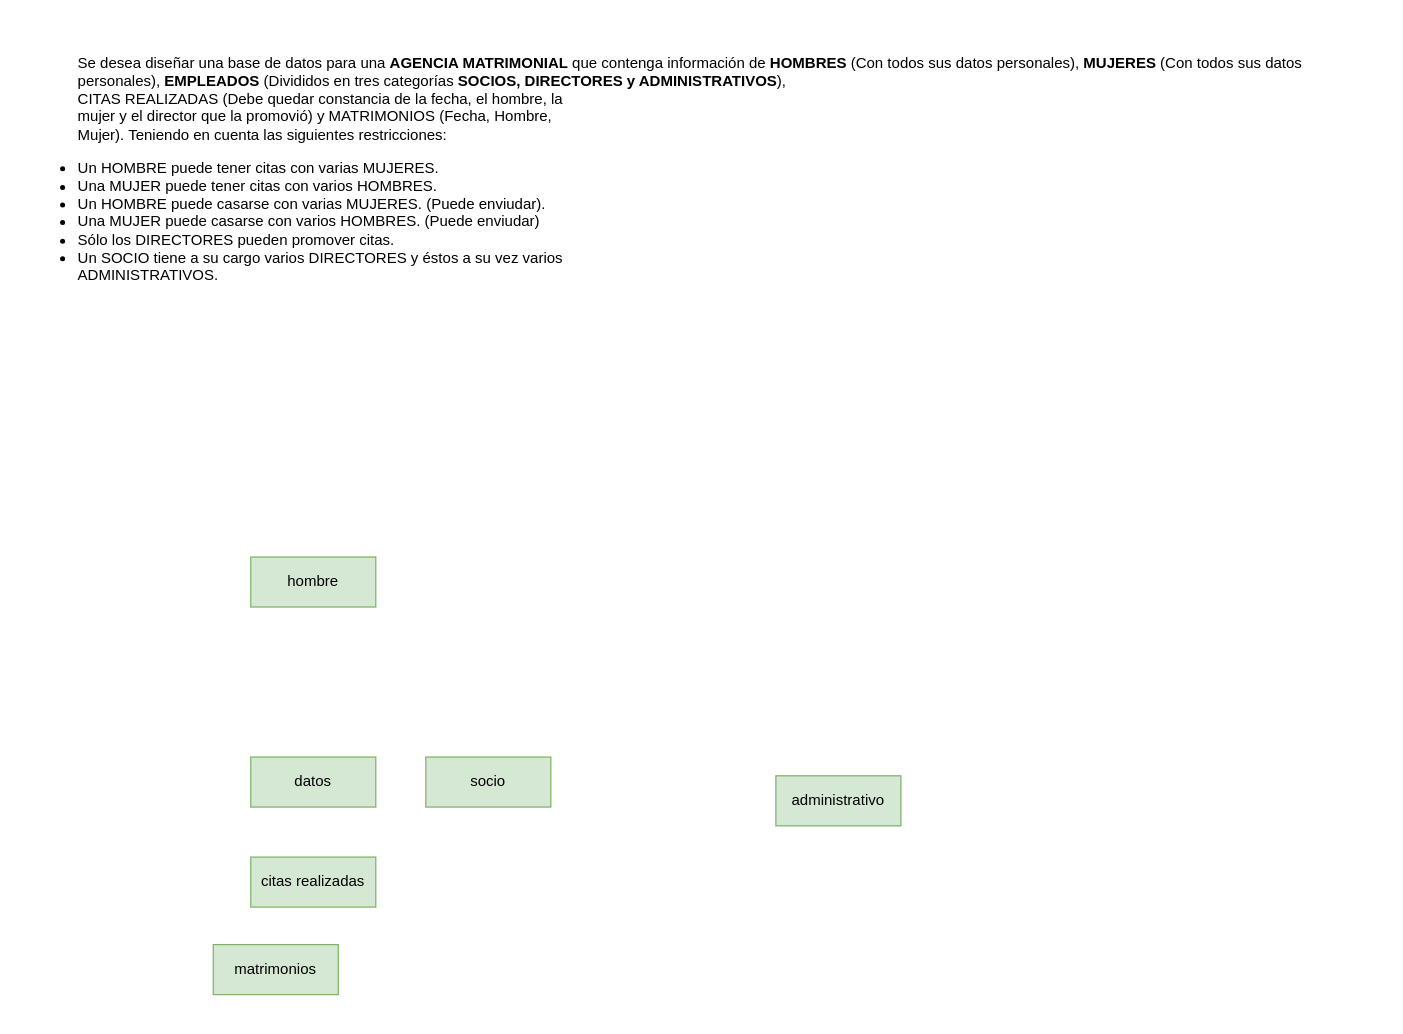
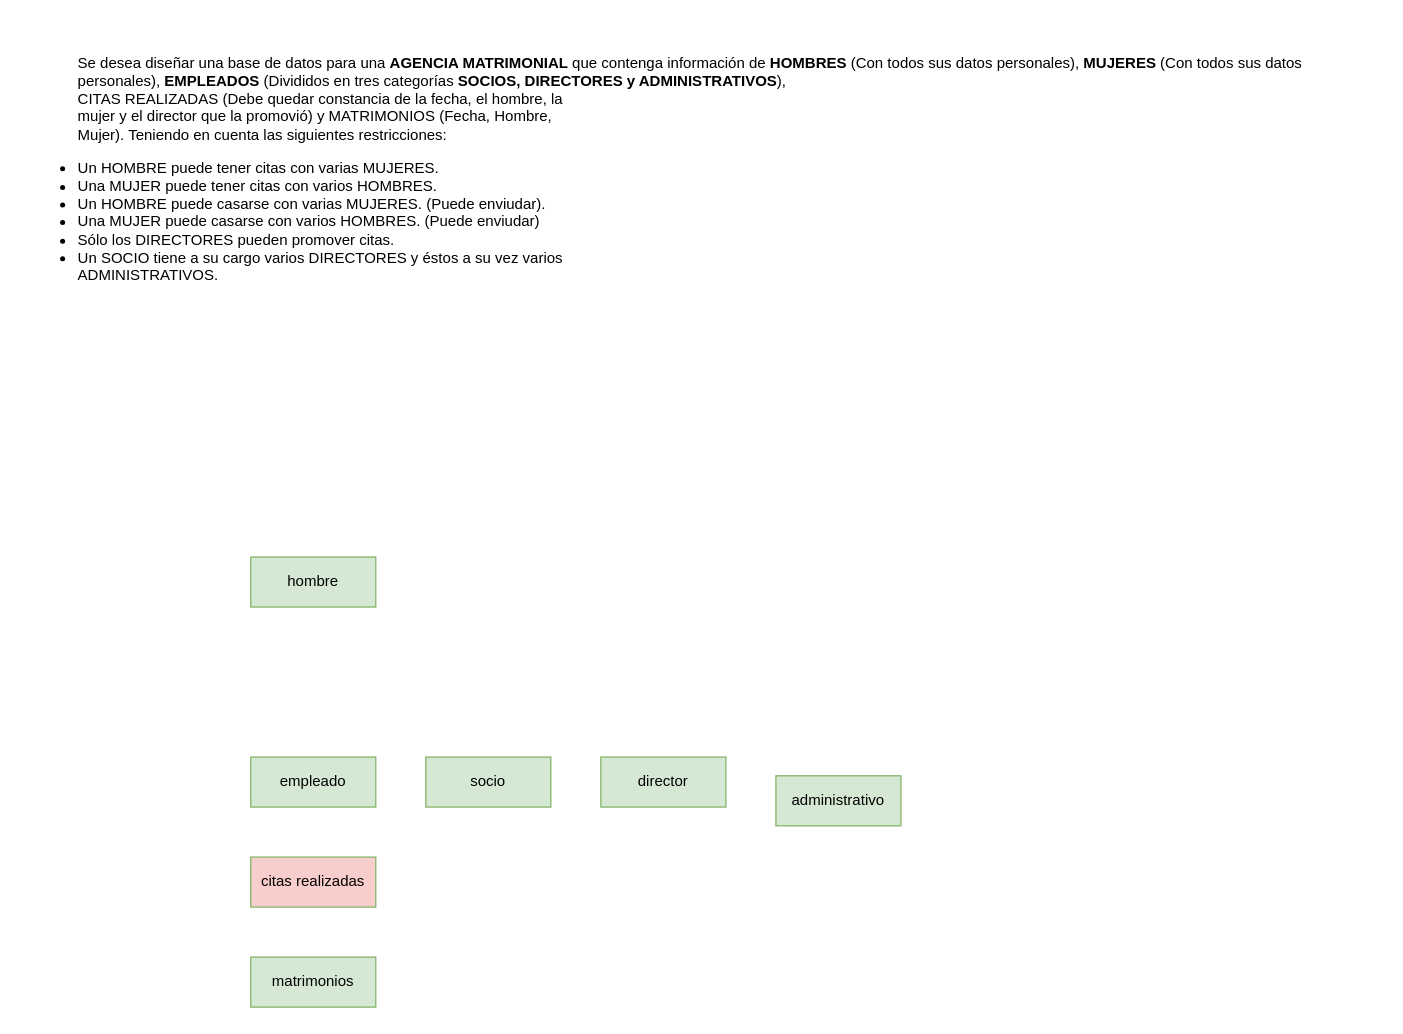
node "datos": label "datos" -> "empleado"
node "director": added
node "citas realizadas": fillcolor #d5e8d4 -> #f8cecc
node "matrimonios": moved (276, 969) -> (313, 982)
